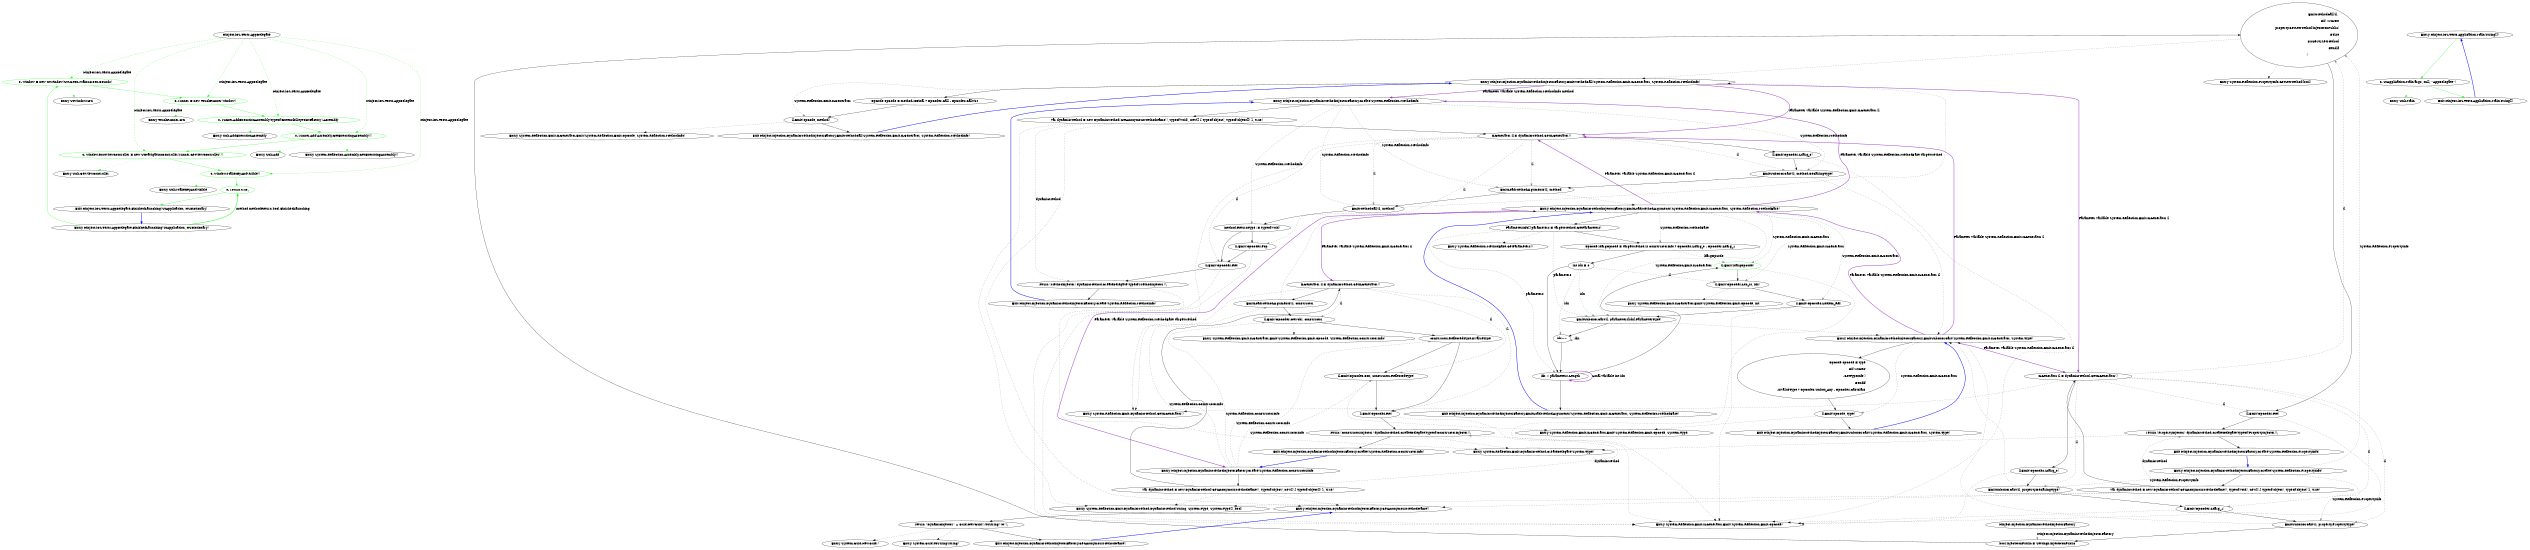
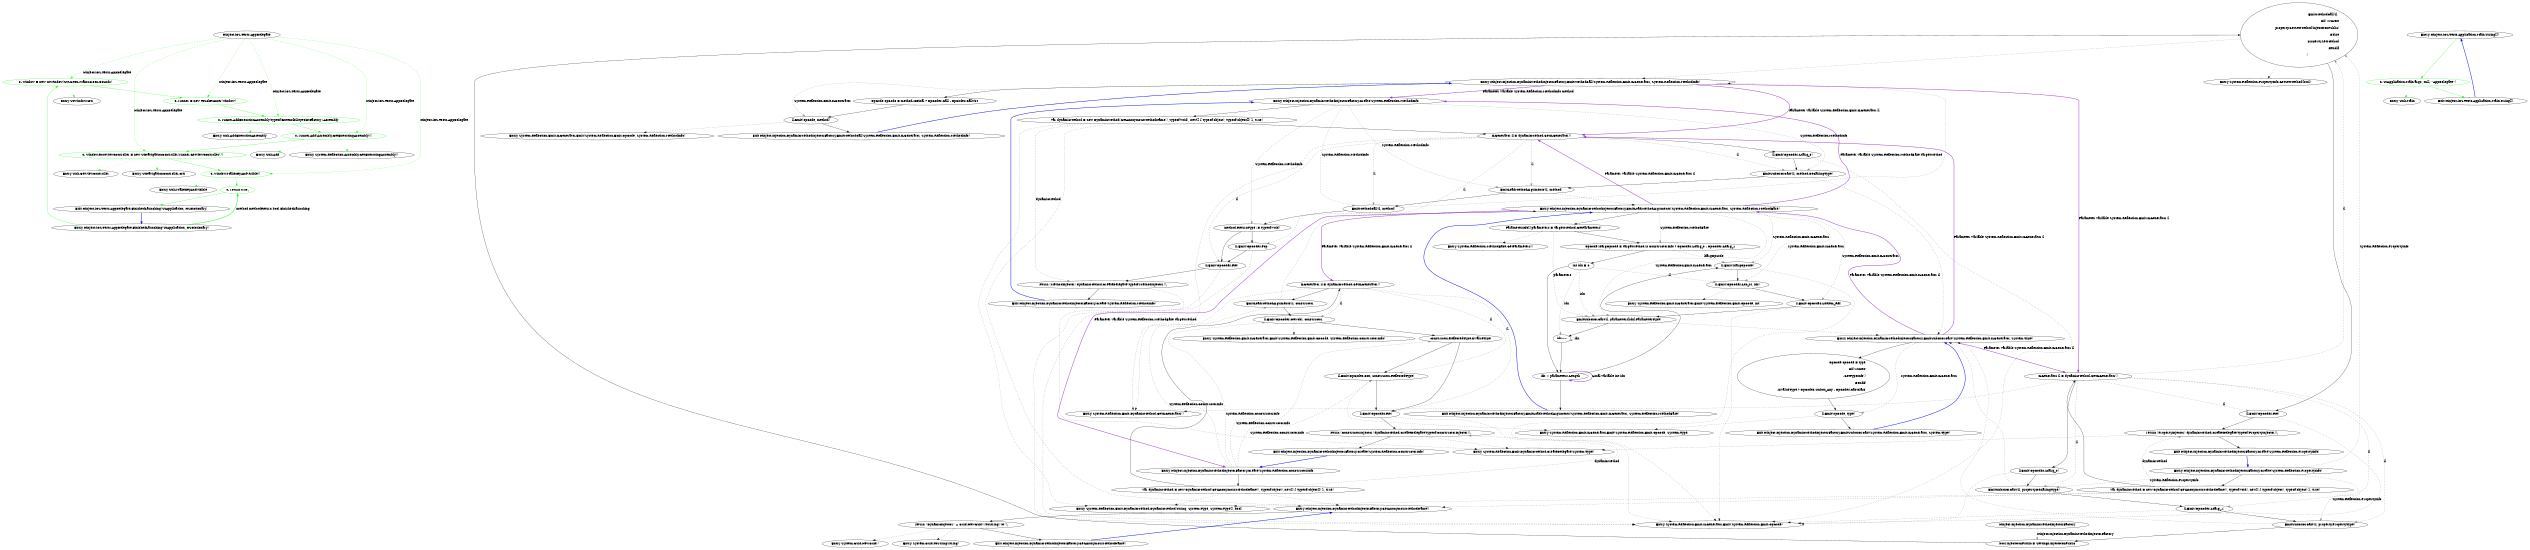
node "0: UIApplication.Main(args, null, ''AppDelegate'')": color black -> green
node "Entry TouchRunner.cstr": removed
node "Entry UINavigationController.cstr": added
node "il.Emit(ldargOpcode)": color green -> black
edge "ParameterInfo[] parameters = targetMethod.GetParameters()" -> "idx < parameters.Length": removed, label "parameters"
